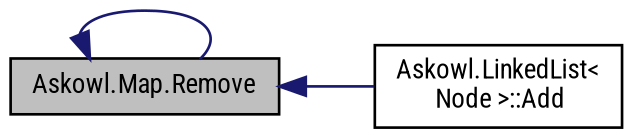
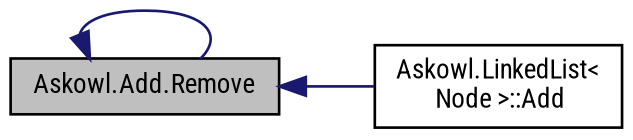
node "Askowl.Map.Remove": label "Askowl.Map.Remove" -> "Askowl.Add.Remove"
